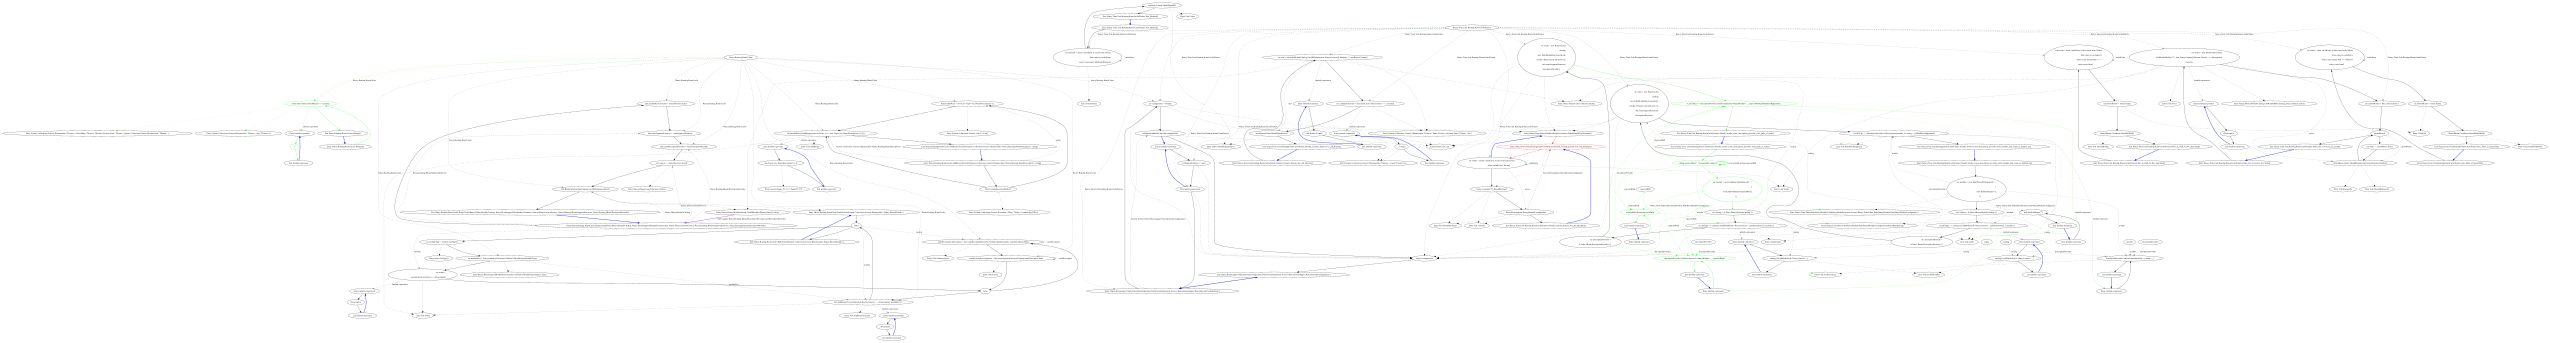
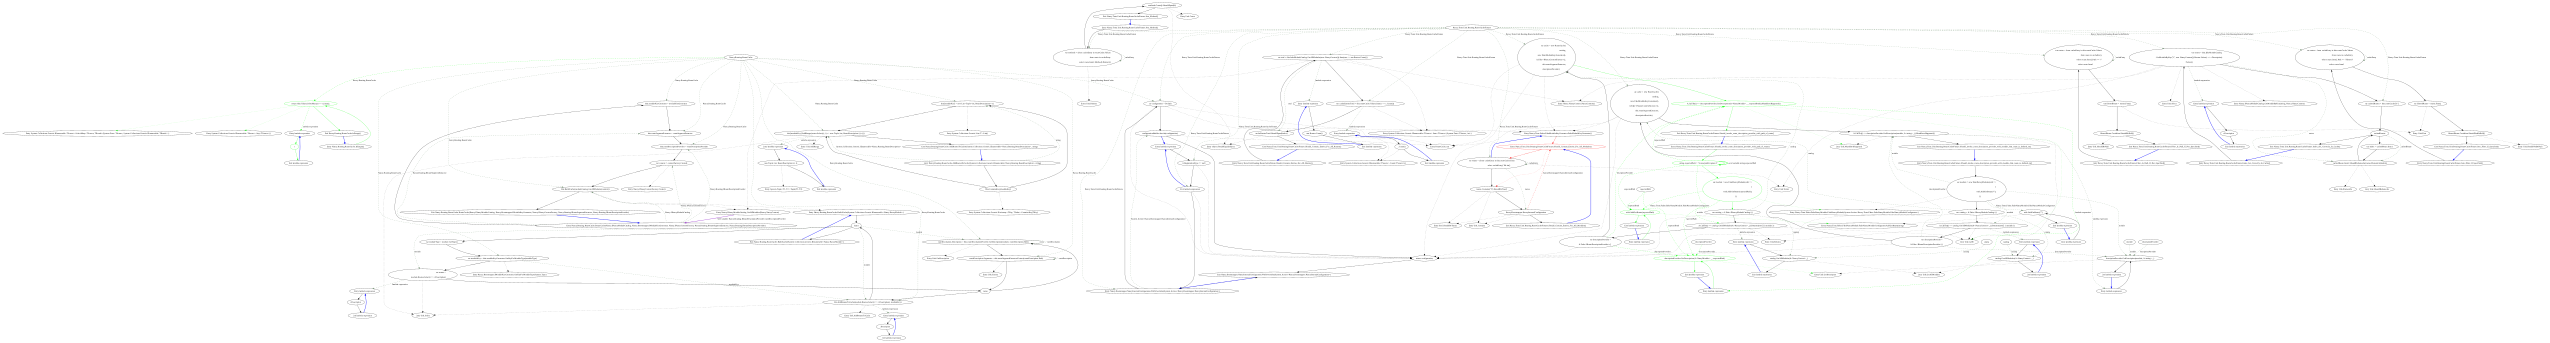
node "Entry object.GetType()": removed
